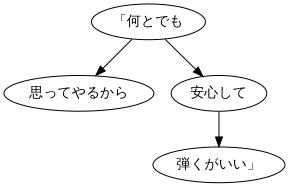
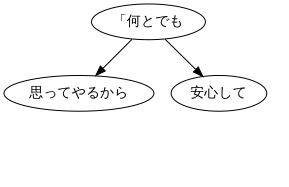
node "弾くがいい」": removed
